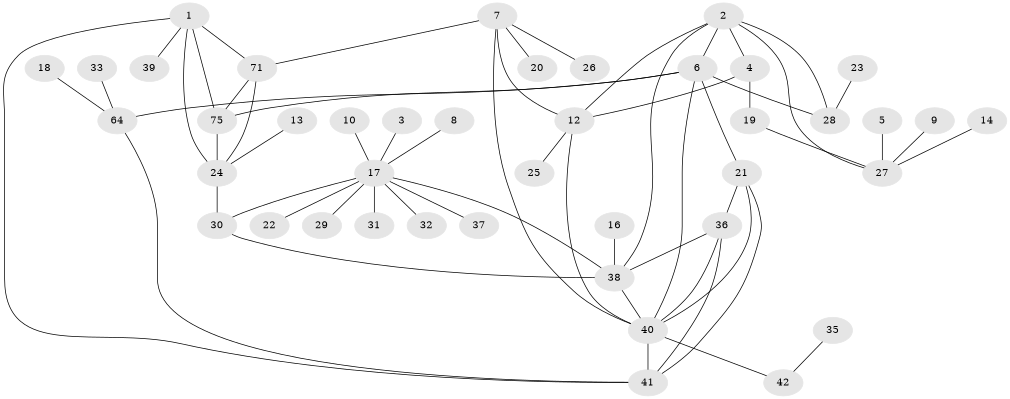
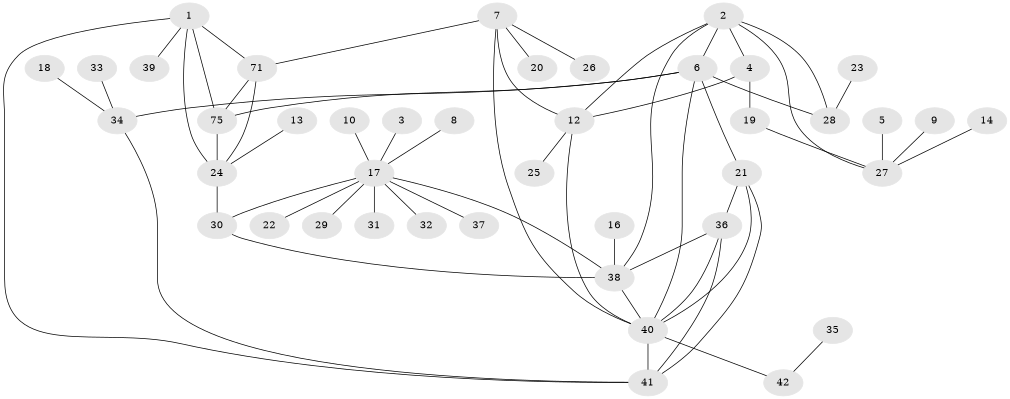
node "64": label "64" -> "34"
